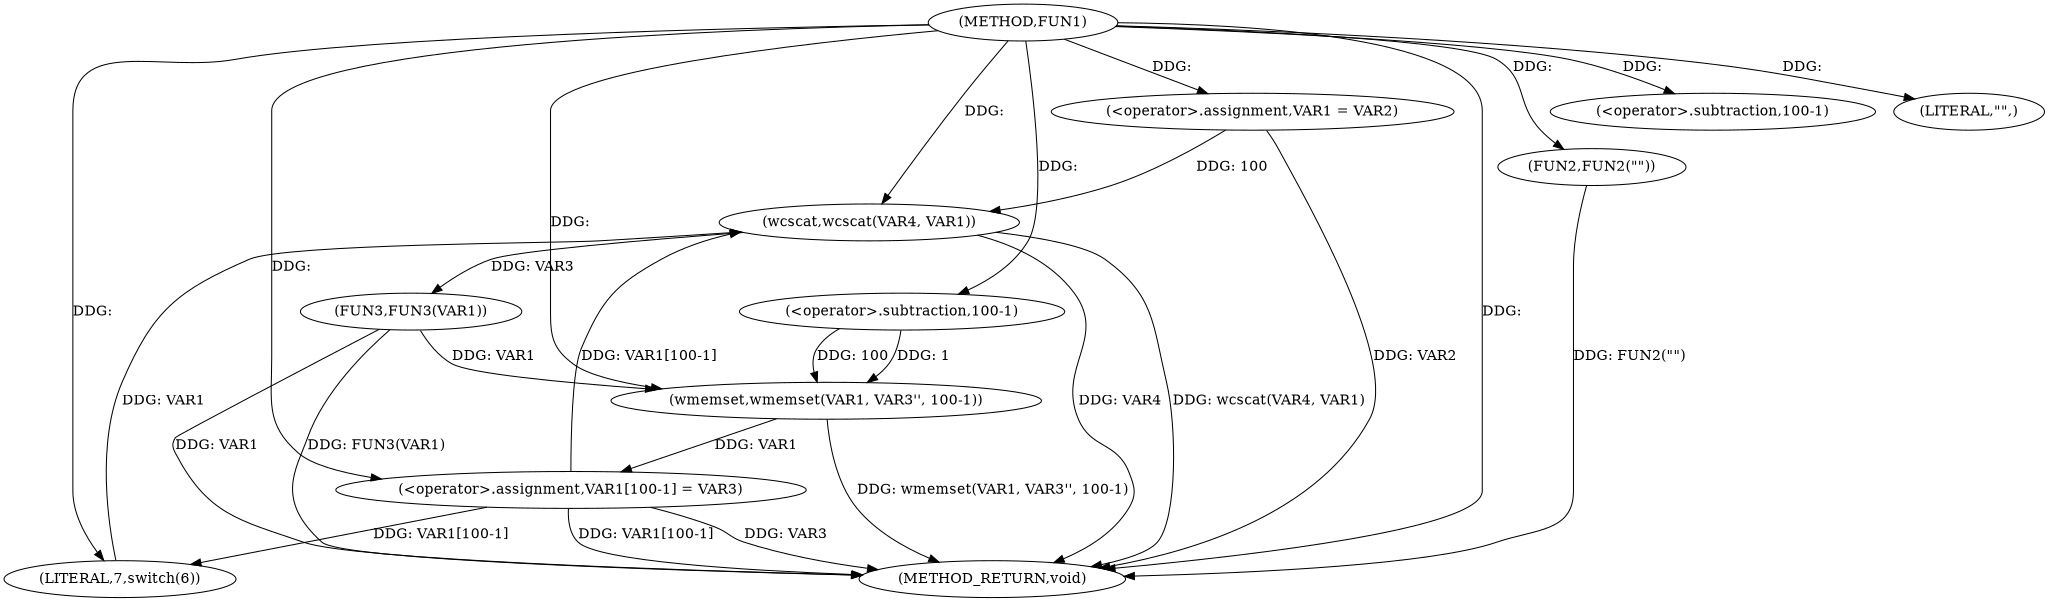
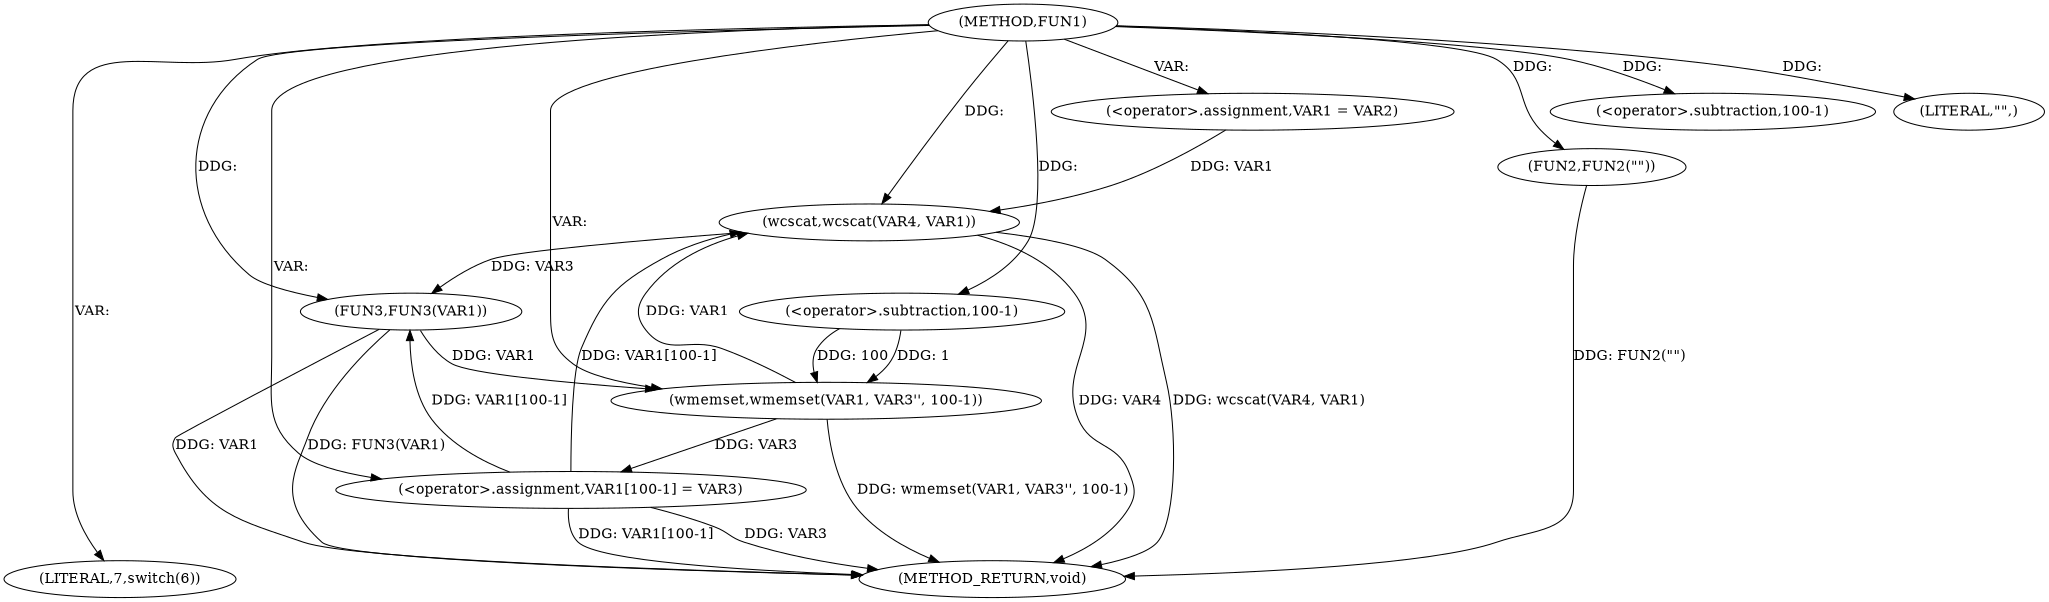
edge "(METHOD,FUN1)" -> "(<operator>.assignment,VAR1 = VAR2)": label "DDG: " -> "VAR: "
edge "(<operator>.assignment,VAR1 = VAR2)" -> "(wcscat,wcscat(VAR4, VAR1))": label "DDG: 100" -> "DDG: VAR1"
edge "(METHOD,FUN1)" -> "(wmemset,wmemset(VAR1, VAR3'', 100-1))": label "DDG: " -> "VAR: "
edge "(LITERAL,7,switch(6))" -> "(wcscat,wcscat(VAR4, VAR1))": now "(wmemset,wmemset(VAR1, VAR3'', 100-1))" -> "(wcscat,wcscat(VAR4, VAR1))"
edge "(METHOD,FUN1)" -> "(<operator>.assignment,VAR1[100-1] = VAR3)": label "DDG: " -> "VAR: "
edge "(METHOD,FUN1)" -> "(METHOD_RETURN,void)": now "(METHOD,FUN1)" -> "(FUN3,FUN3(VAR1))"
edge "(METHOD,FUN1)" -> "(LITERAL,7,switch(6))": label "DDG: " -> "VAR: "
edge "(<operator>.assignment,VAR1 = VAR2)" -> "(METHOD_RETURN,void)": removed, label "DDG: VAR2"
edge "(wmemset,wmemset(VAR1, VAR3'', 100-1))" -> "(<operator>.assignment,VAR1[100-1] = VAR3)": label "DDG: VAR1" -> "DDG: VAR3"
edge "(<operator>.assignment,VAR1[100-1] = VAR3)" -> "(LITERAL,7,switch(6))": now "(<operator>.assignment,VAR1[100-1] = VAR3)" -> "(FUN3,FUN3(VAR1))"
